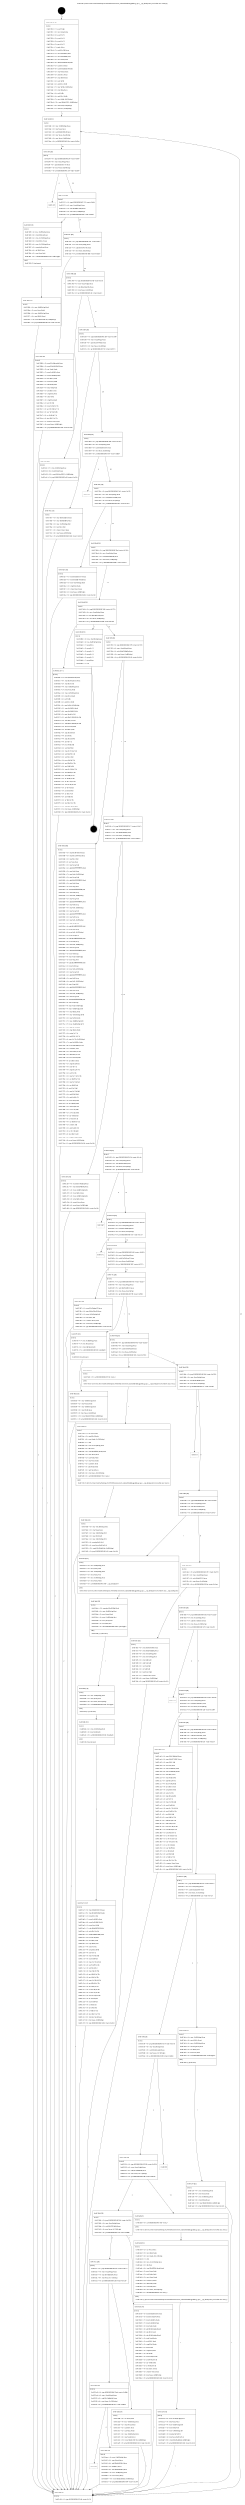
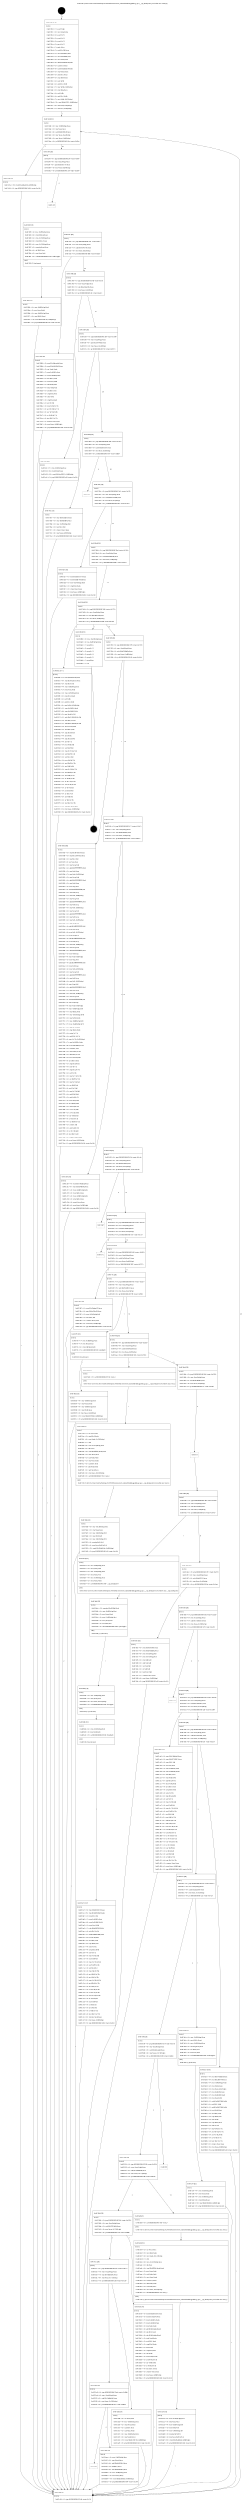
node "0x401c5a [15]": added
node "0x401310 [28]": removed
edge "0x4014b4 [28]" -> "0x4014d0 [28]": now "0x4017cf" -> "0x4014d0 [28]"
node "0x401d31 [108]": added
